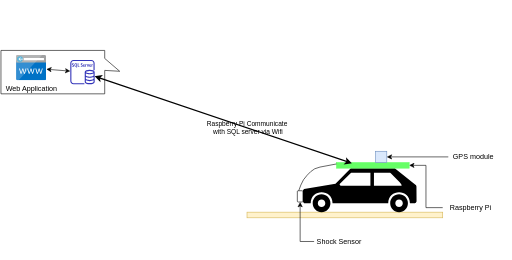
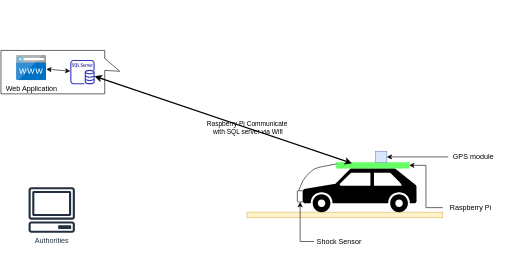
node "Authorities": added
